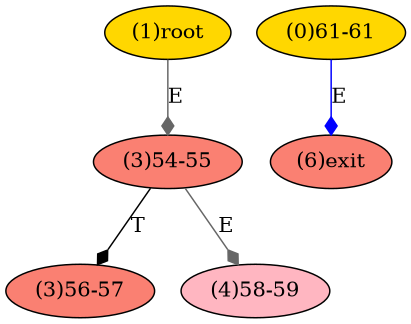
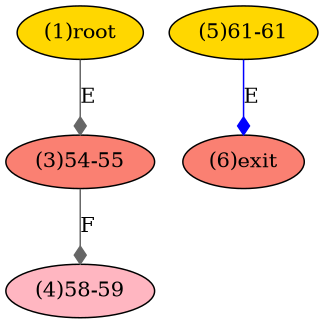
node "(0)61-61": label "(0)61-61" -> "(5)61-61"
edge "(3)54-55" -> "(4)58-59": label "E" -> "F"
node "(3)56-57": removed
